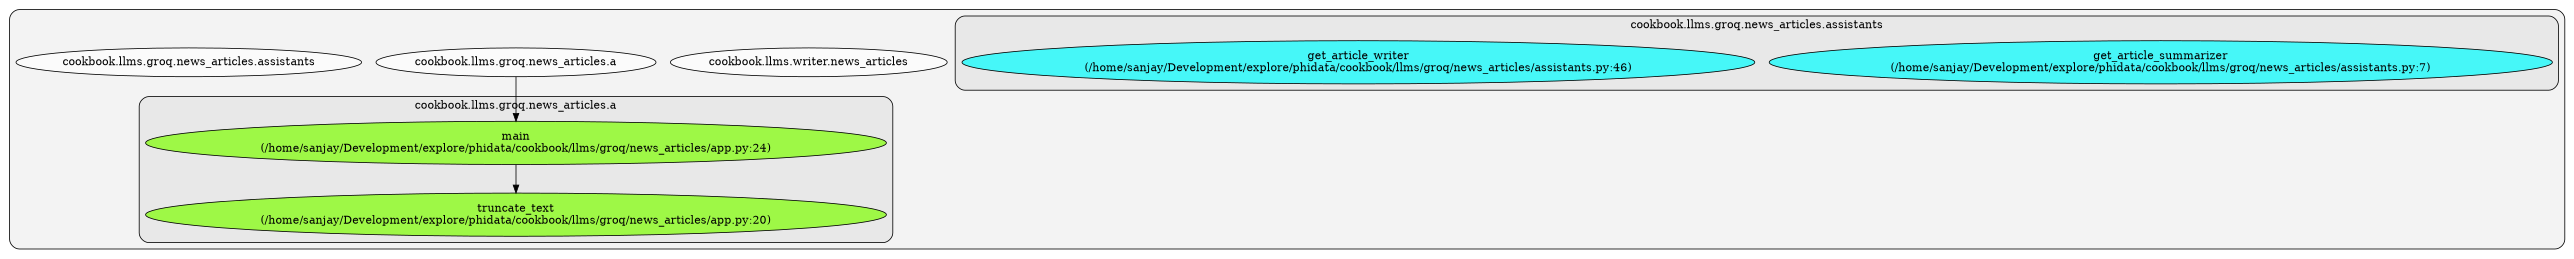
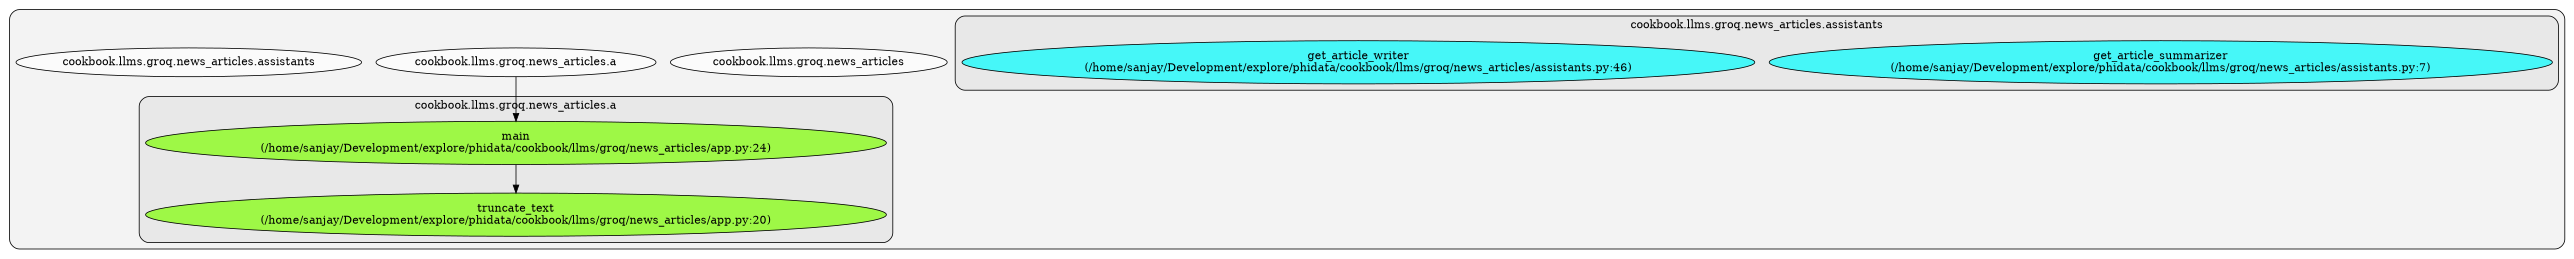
node "cookbook.llms.writer.news_articles": label "cookbook.llms.writer.news_articles" -> "cookbook.llms.groq.news_articles"
